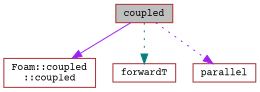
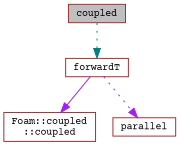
edge "coupled" -> "Foam::coupled ::coupled": now "forwardT" -> "Foam::coupled ::coupled"
edge "coupled" -> "parallel": now "forwardT" -> "parallel"
